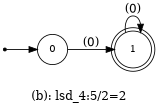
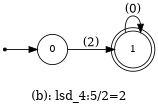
edge "0" -> "1": label "(0)" -> "(2)"
